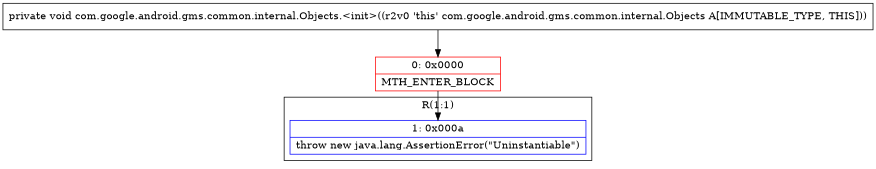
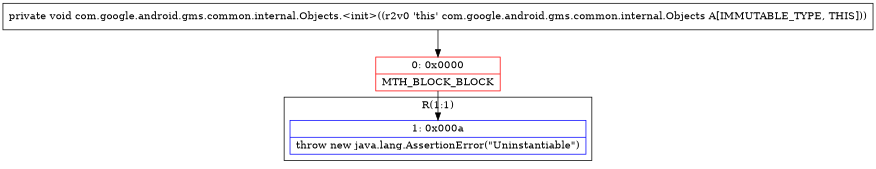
node "0: 0x0000": text "MTH_ENTER_BLOCK" -> "MTH_BLOCK_BLOCK"
